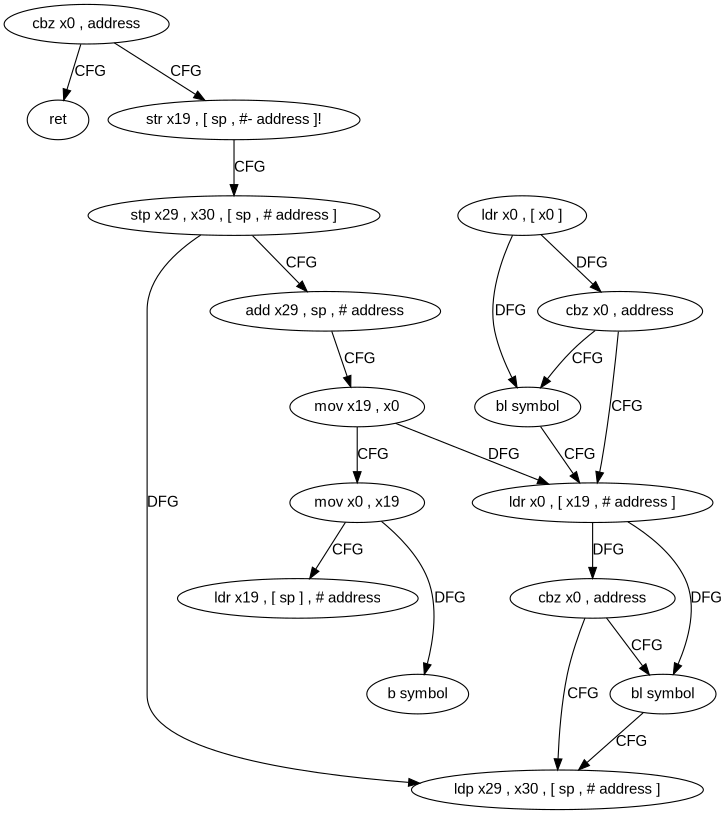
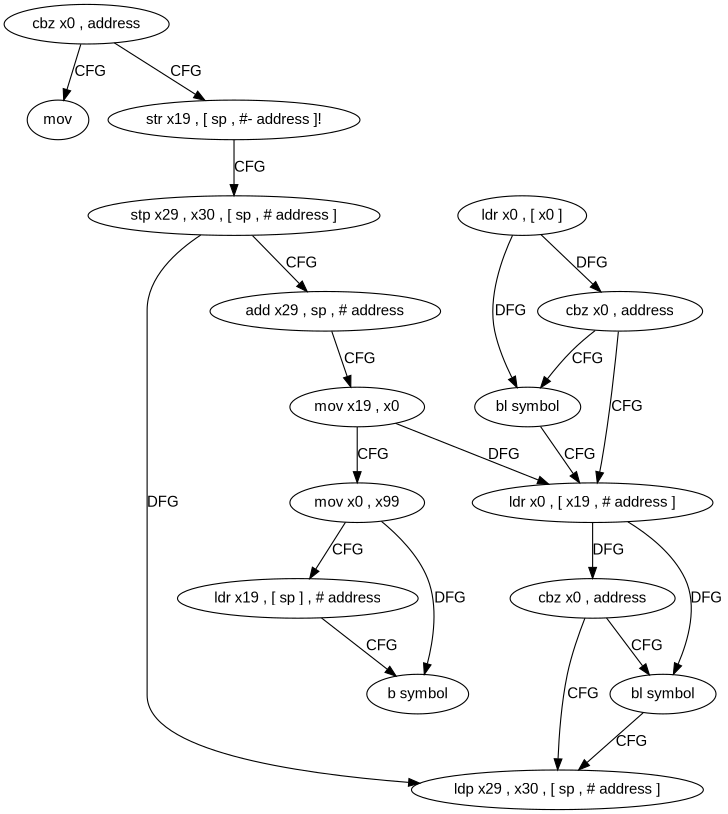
node "ret": label "ret" -> "mov"
node "mov x0 , x19": label "mov x0 , x19" -> "mov x0 , x99"
edge "ldr x19 , [ sp ] , # address" -> "b symbol": added, label "CFG"
